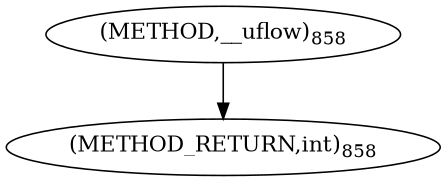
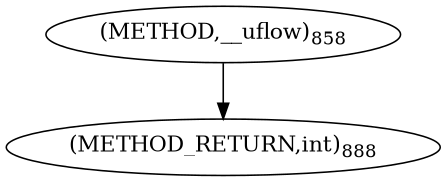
node "(METHOD_RETURN,int)": text "858" -> "888"
